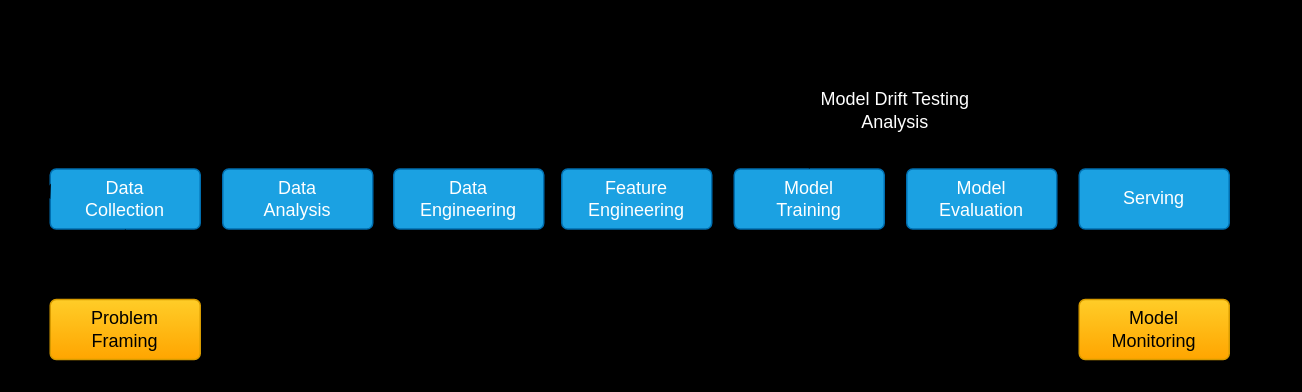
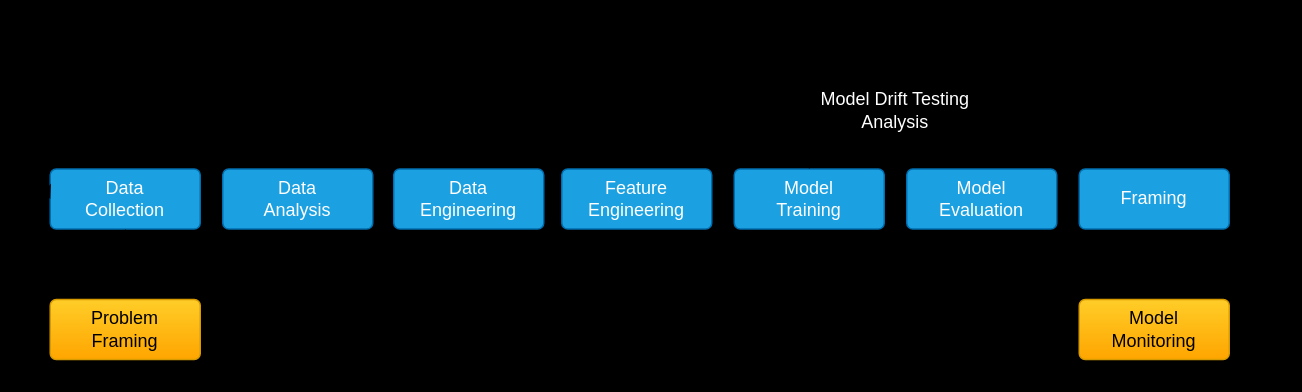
node "Serving": label "Serving" -> "Framing"
